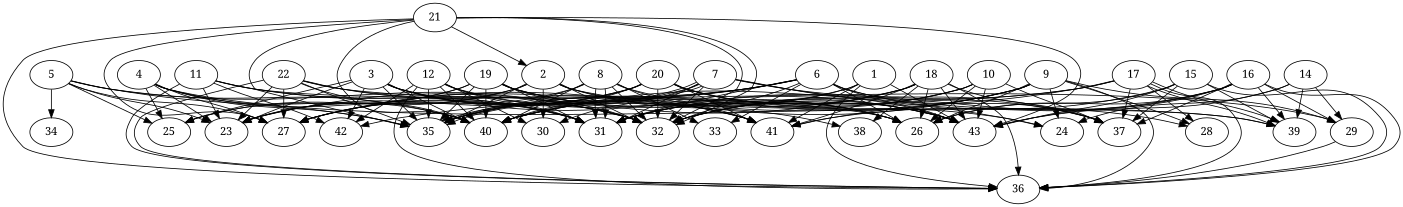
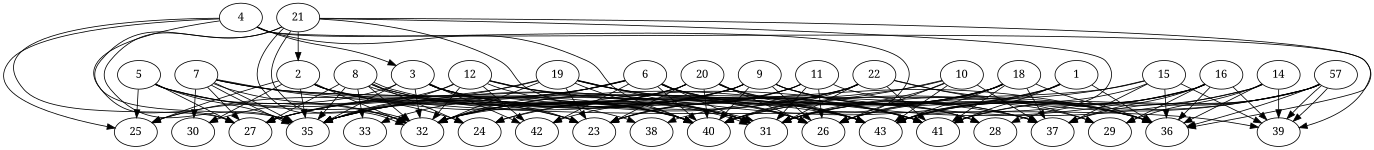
node "17": label "17" -> "57"
edge "4" -> "23": now "4" -> "3"
node "34": removed
edge "29" -> "36": now "14" -> "36"
